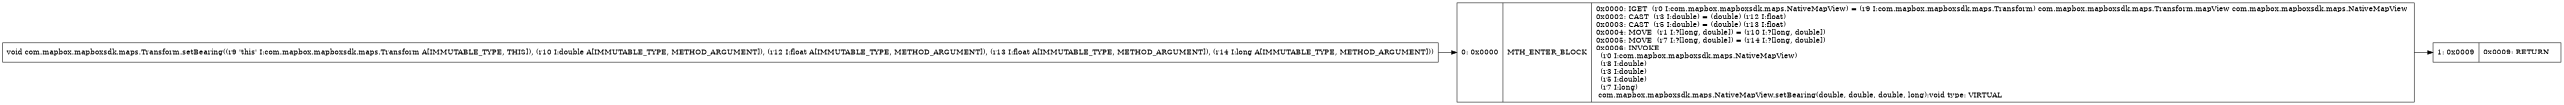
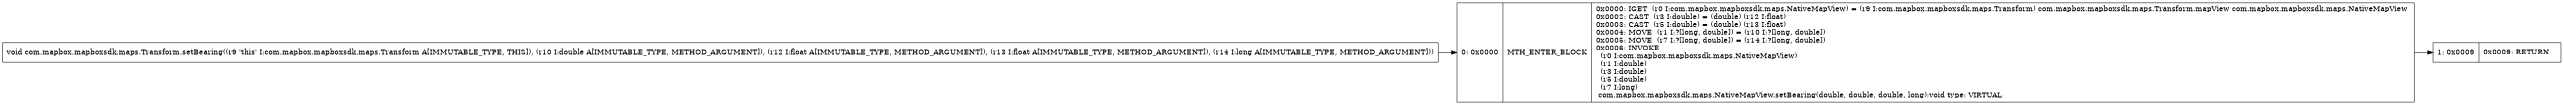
node "0: 0x0000": text "(r8 I:double)" -> "(r1 I:double)"
